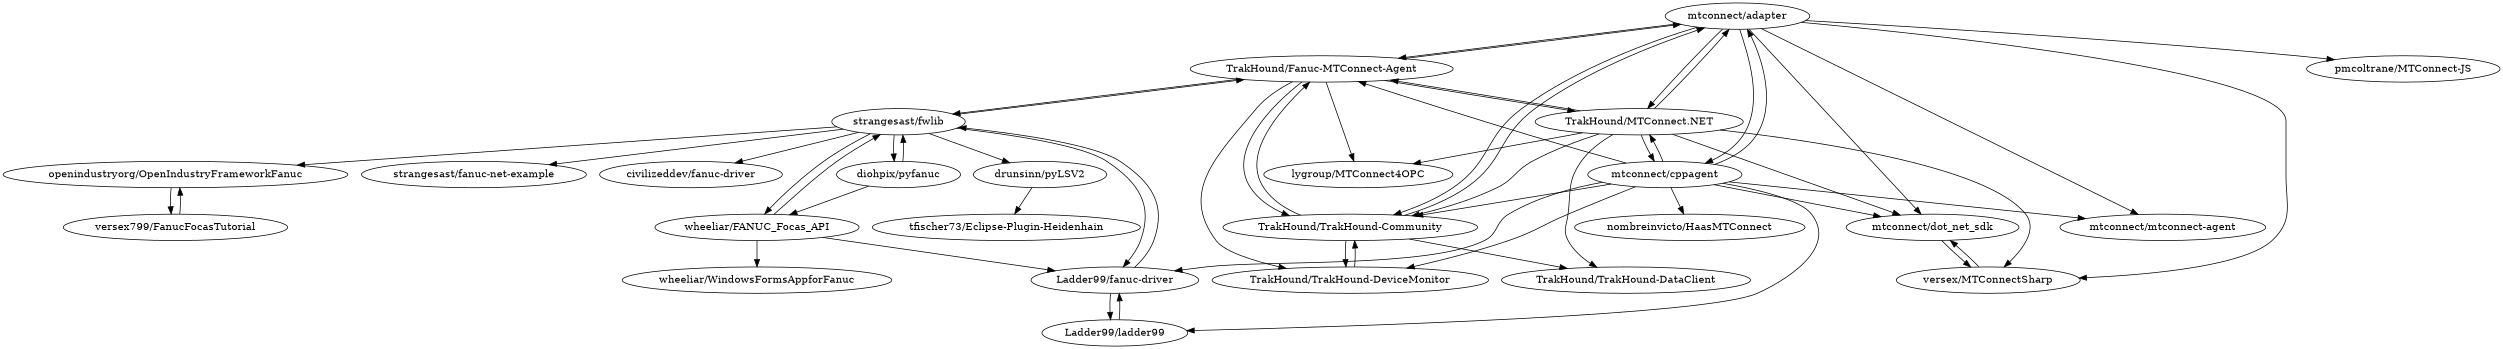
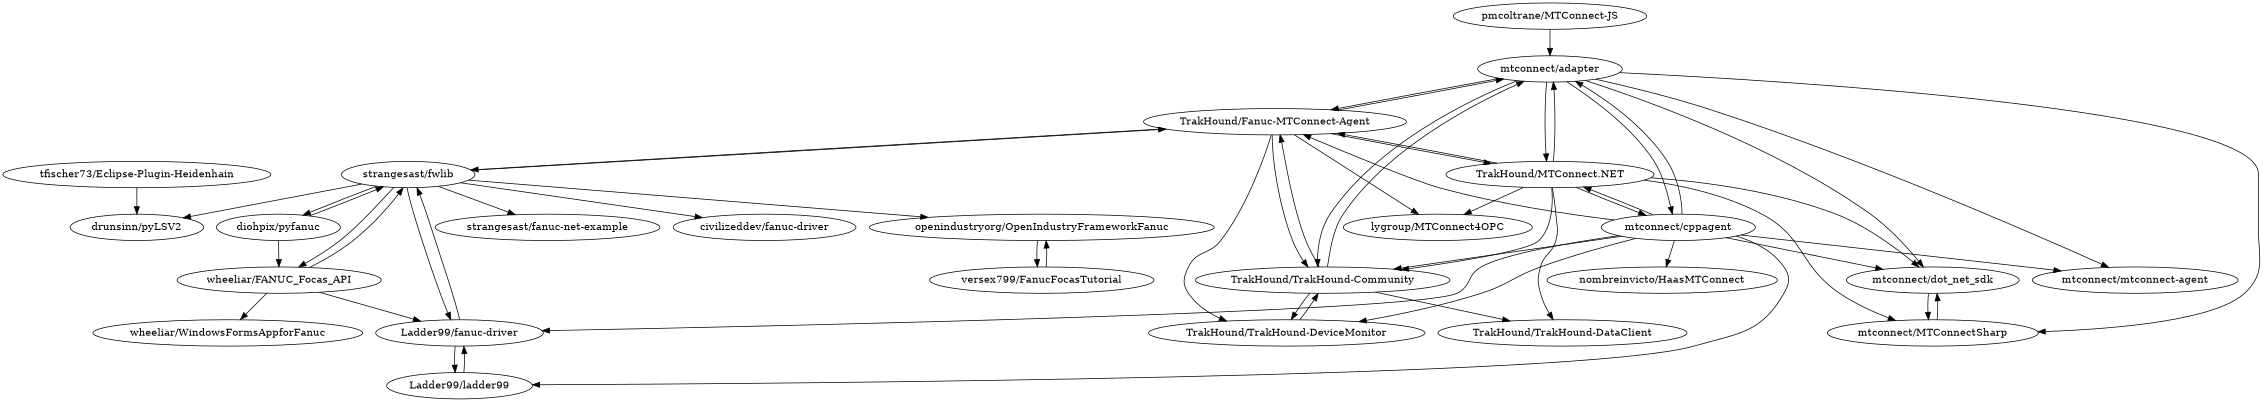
edge "mtconnect/adapter" -> "pmcoltrane/MTConnect-JS": reversed
edge "drunsinn/pyLSV2" -> "tfischer73/Eclipse-Plugin-Heidenhain": reversed
node "versex/MTConnectSharp": label "versex/MTConnectSharp" -> "mtconnect/MTConnectSharp"
